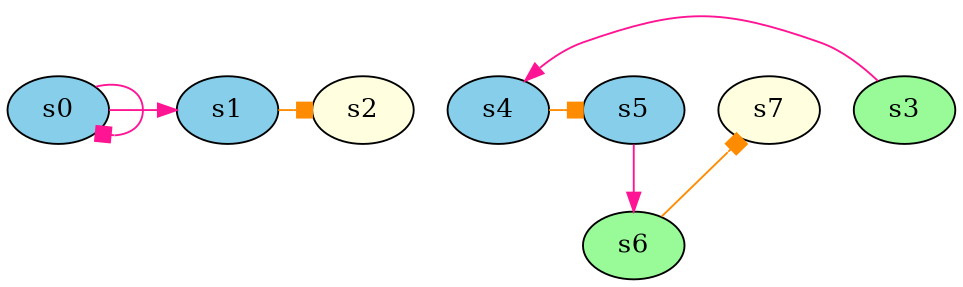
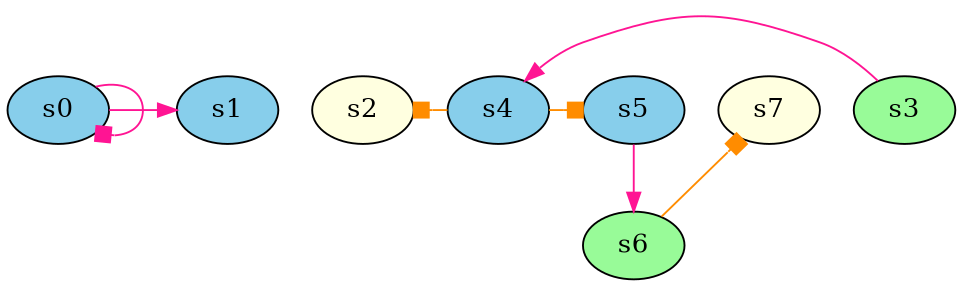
edge "s1" -> "s2": now "s4" -> "s2"
